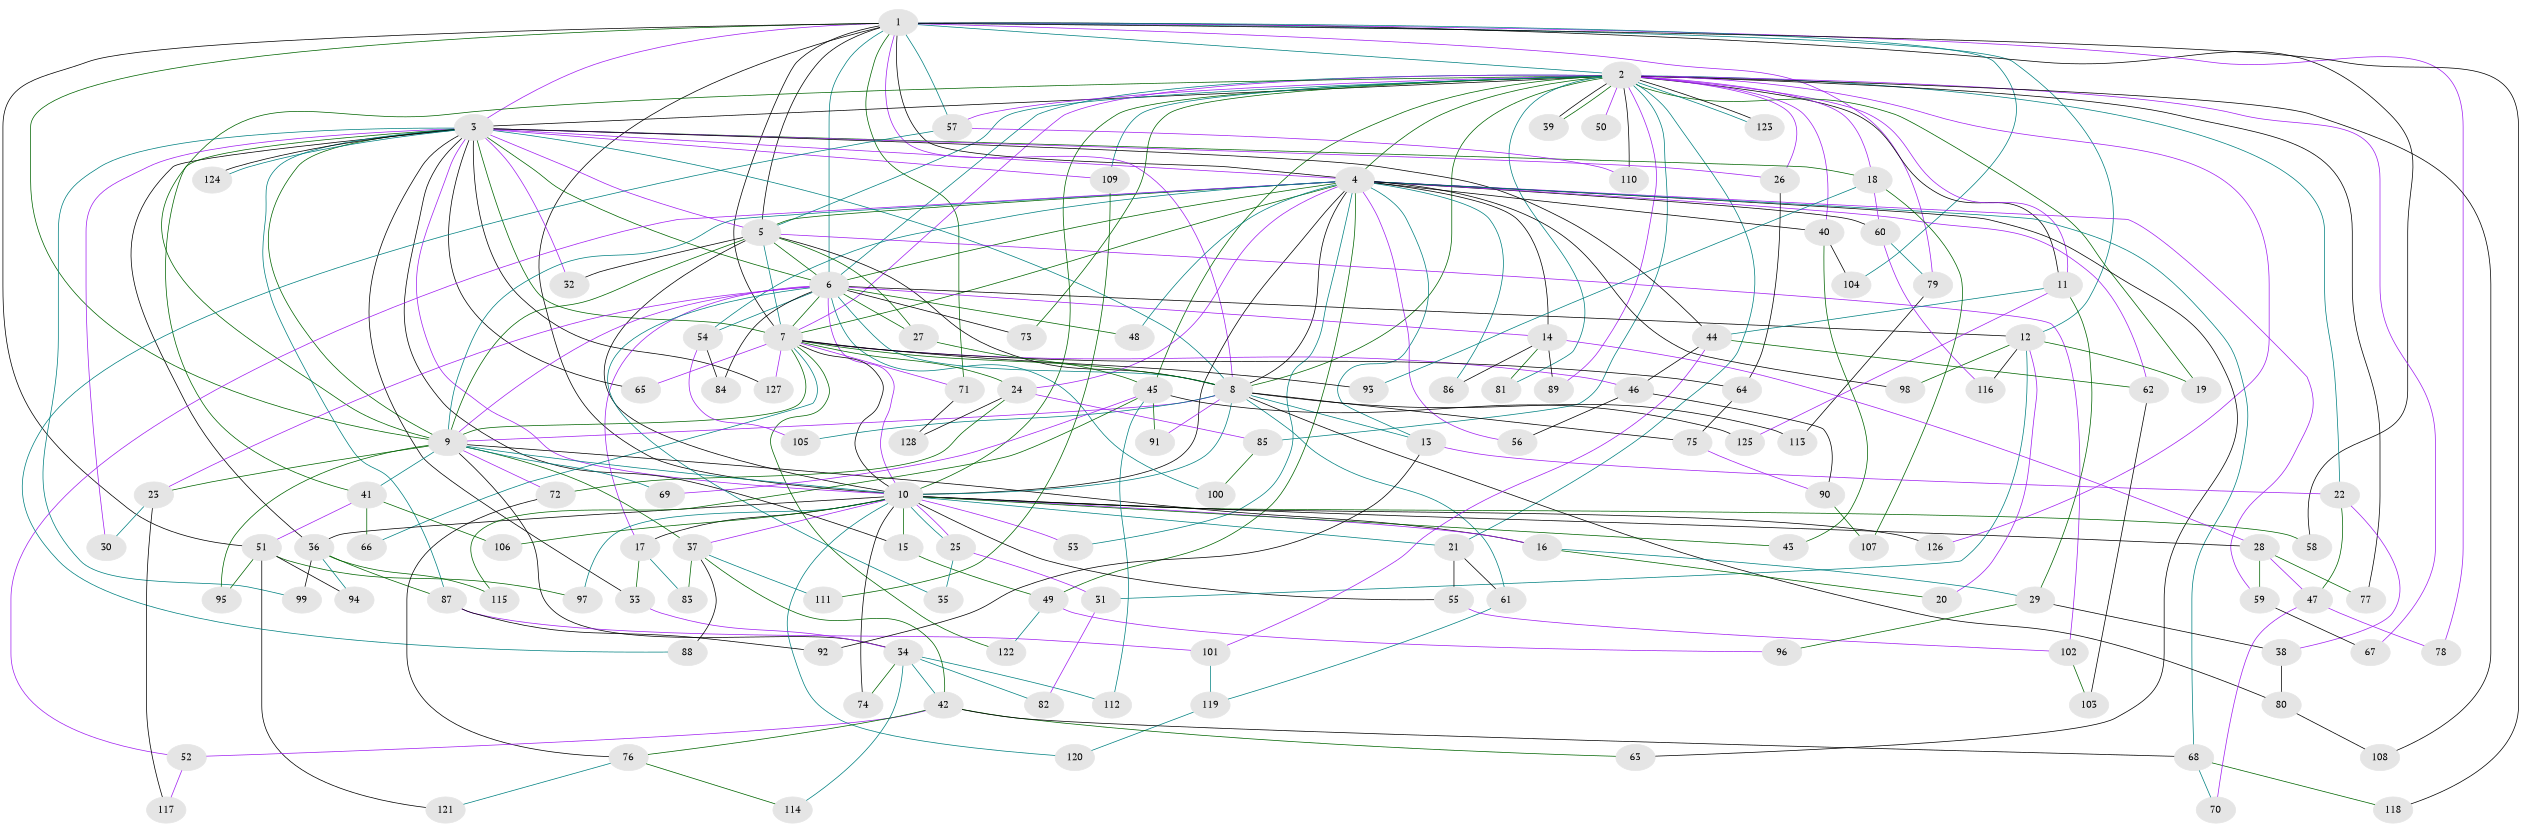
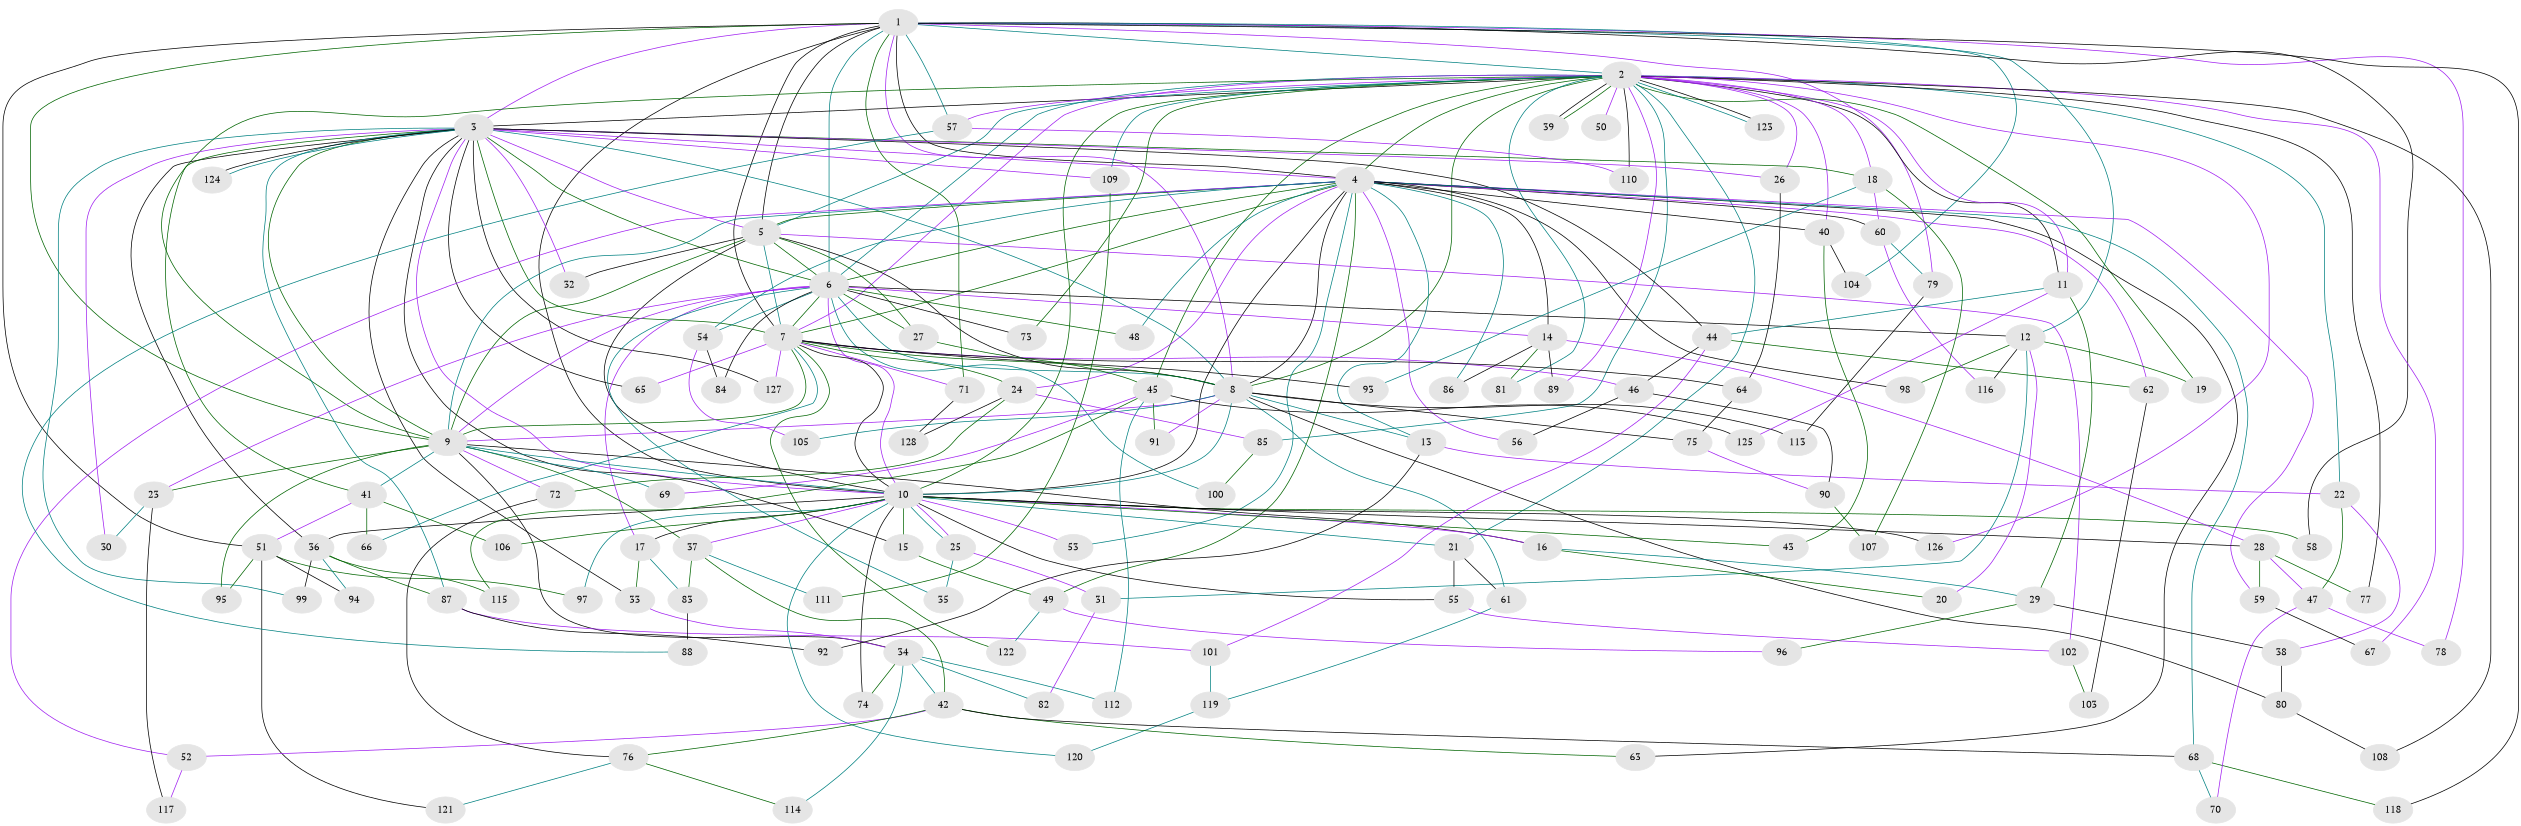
edge "37" -- "88": now "83" -- "88"
